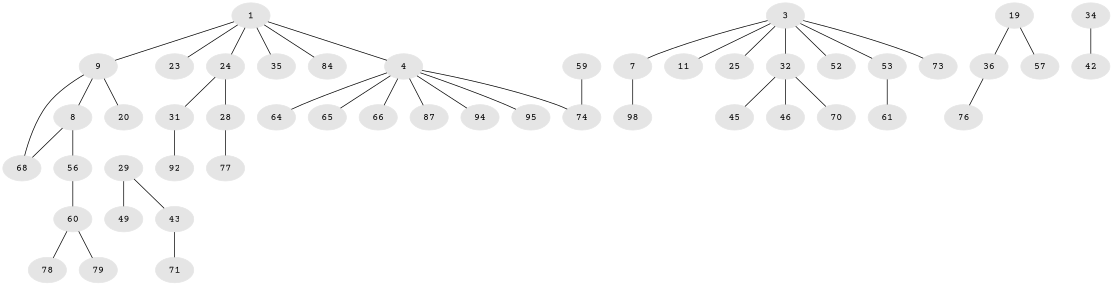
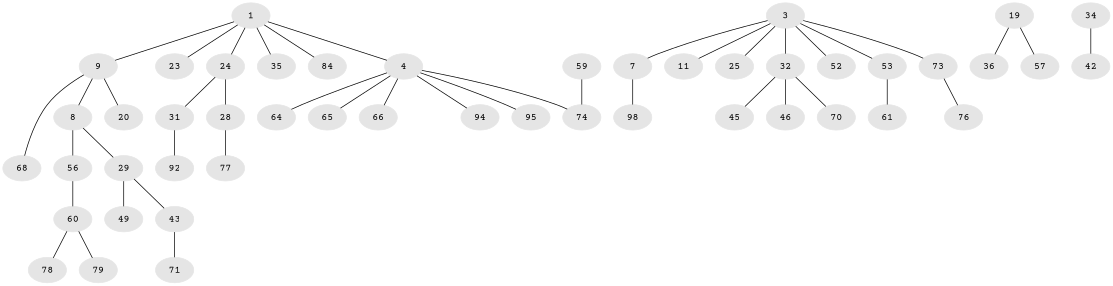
edge "36" -- "76": now "73" -- "76"
node "87": removed
edge "8" -- "68": now "8" -- "29"
